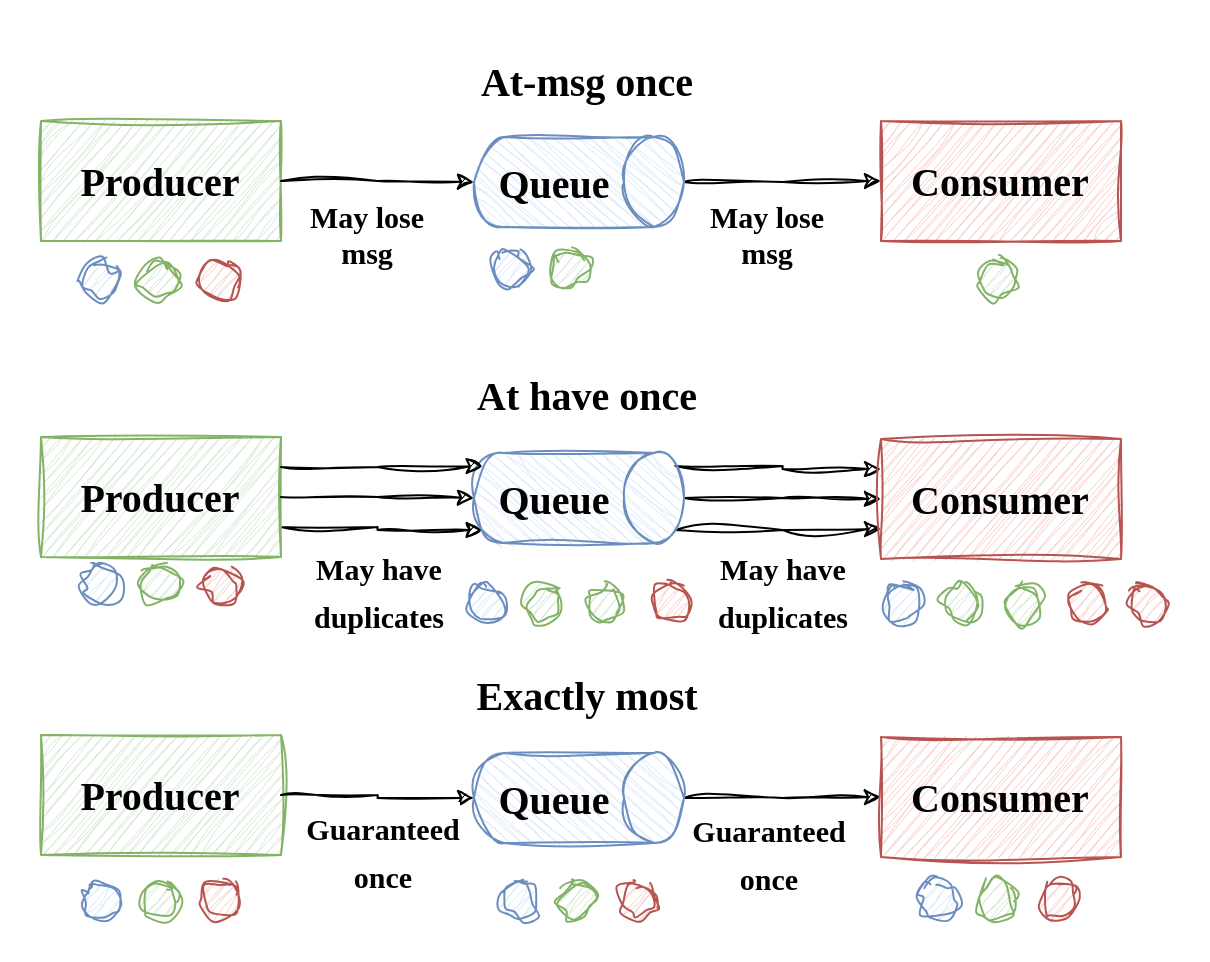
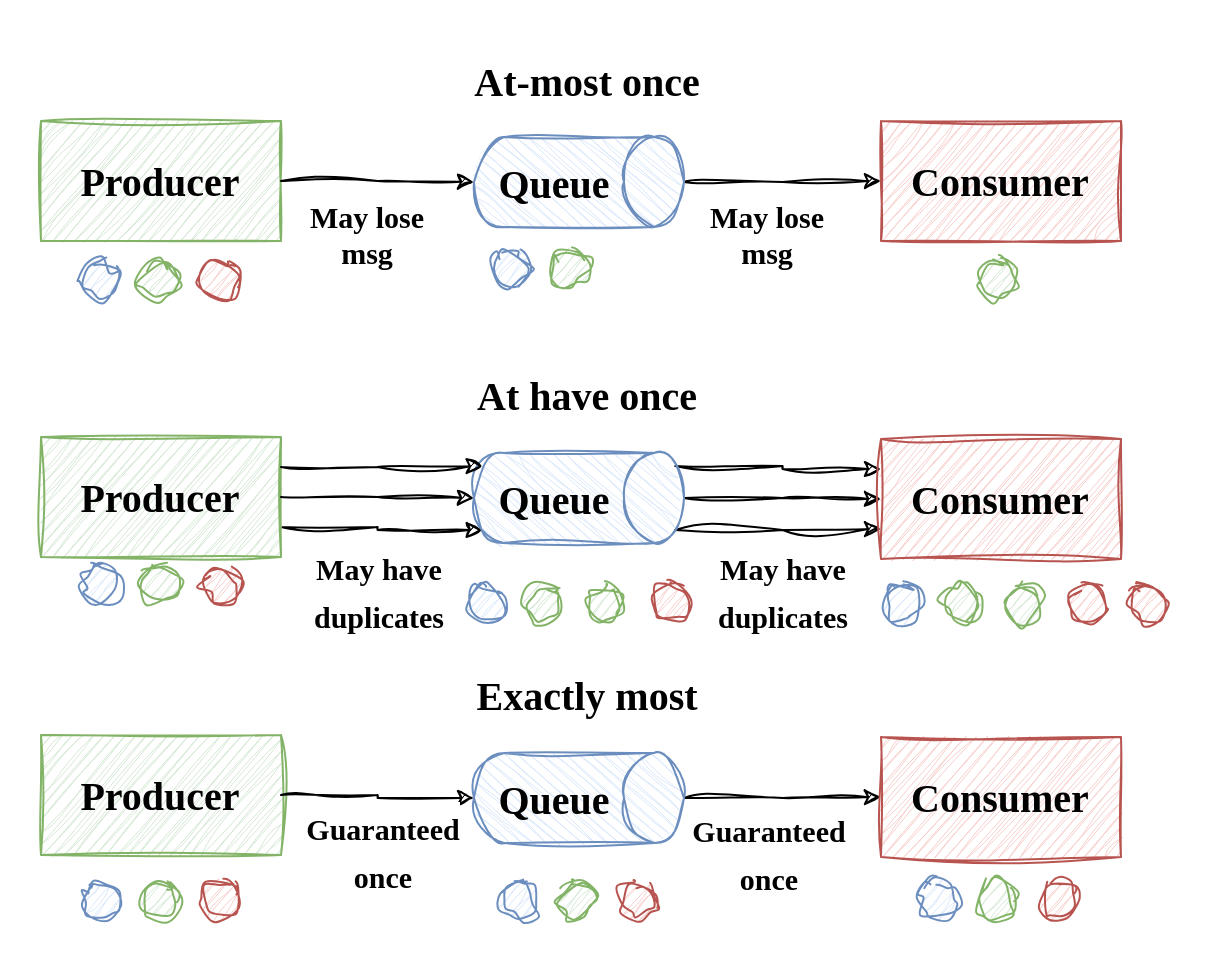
node "At-msg once": label "At-msg once" -> "At-most once"
